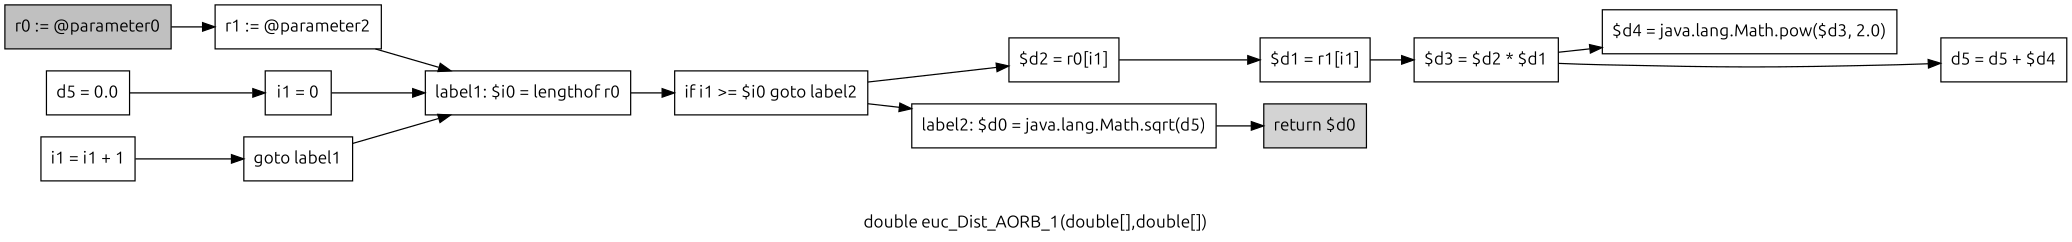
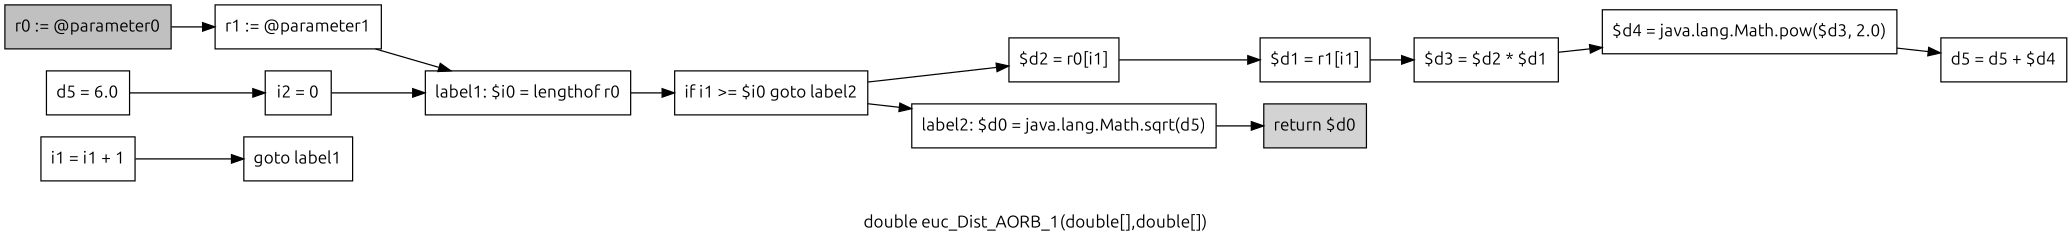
node "r1 := @parameter2": label "r1 := @parameter2" -> "r1 := @parameter1"
edge "$d3 = $d2 * $d1" -> "d5 = d5 + $d4": now "$d4 = java.lang.Math.pow($d3, 2.0)" -> "d5 = d5 + $d4"
node "d5 = 0.0": label "d5 = 0.0" -> "d5 = 6.0"
node "i1 = 0": label "i1 = 0" -> "i2 = 0"
edge "goto label1" -> "label1: $i0 = lengthof r0": removed
